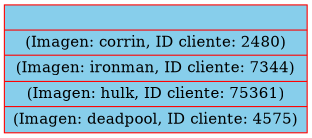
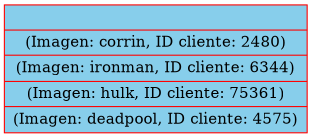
node "(Imagen: corrin, ID cliente: 2480)": text "(Imagen: ironman, ID cliente: 7344)" -> "(Imagen: ironman, ID cliente: 6344)"
